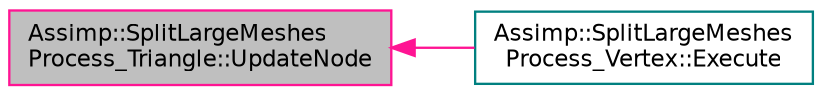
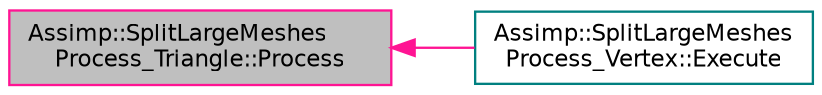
node "Assimp::SplitLargeMeshes Process_Triangle::UpdateNode": label "Assimp::SplitLargeMeshes Process_Triangle::UpdateNode" -> "Assimp::SplitLargeMeshes Process_Triangle::Process"
